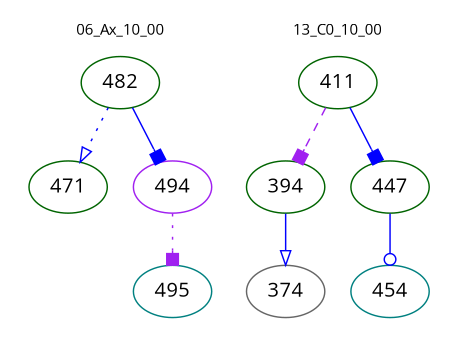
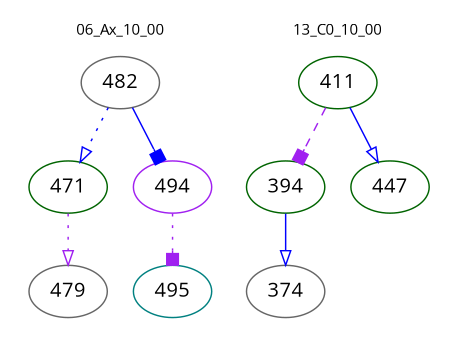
node "482": color darkgreen -> gray40
edge "411" -> "447": arrowhead box -> onormal
node "479": added
node "454": removed
